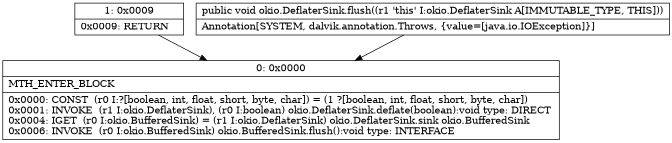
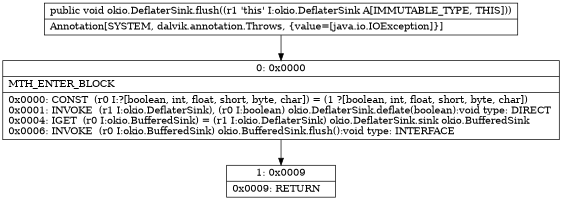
edge "1: 0x0009" -> "0: 0x0000": reversed
